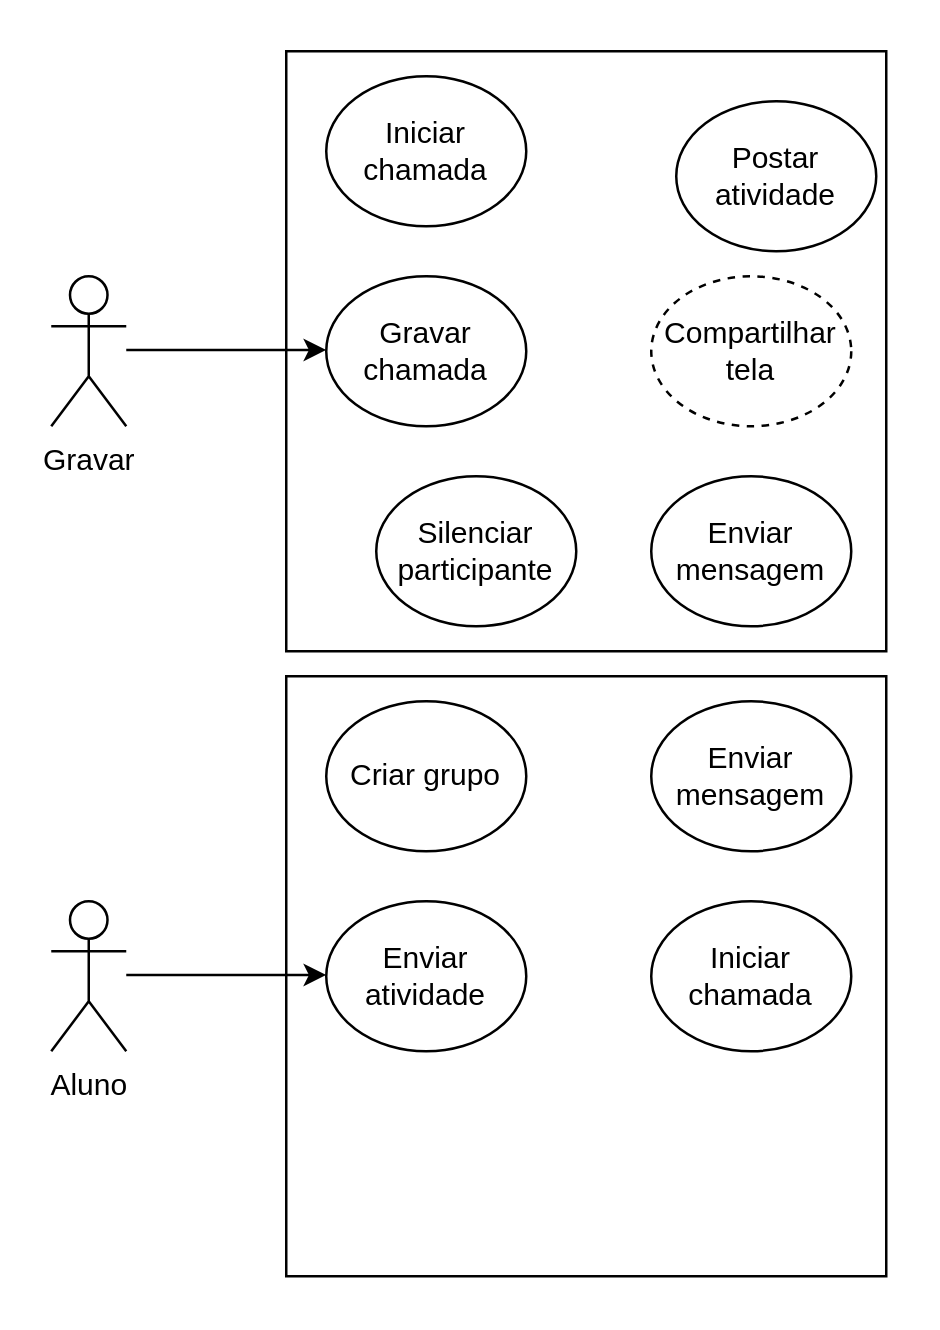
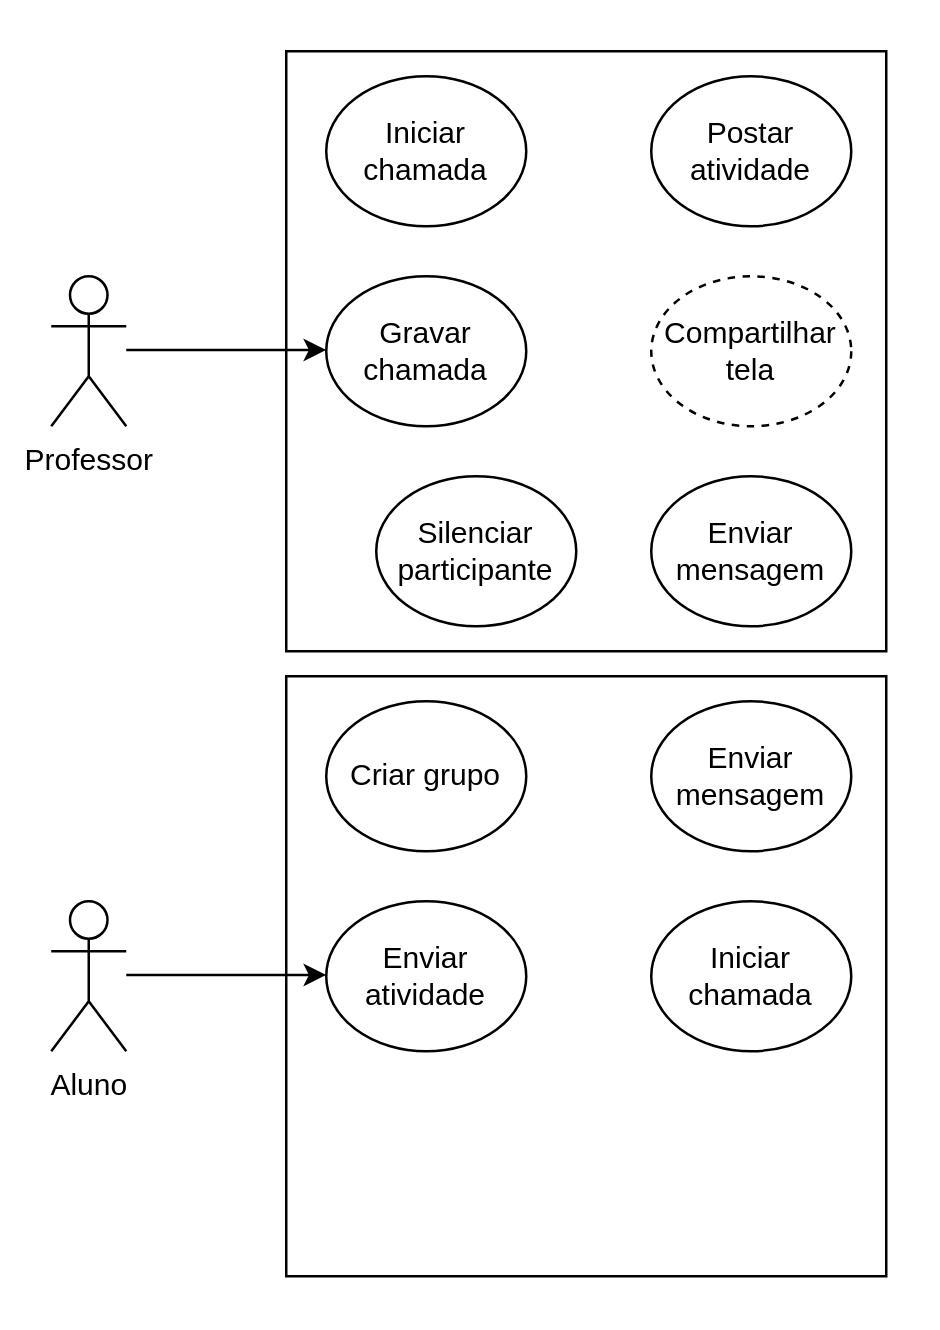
node "Postar atividade": moved (776, 176) -> (751, 151)
node "Gravar": label "Gravar" -> "Professor"
